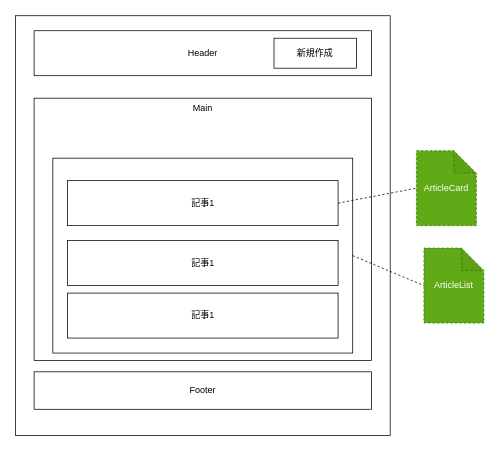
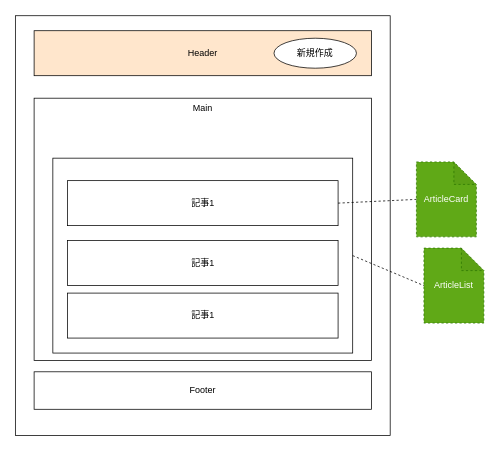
node "Header": fillcolor #ffffff -> #ffe6cc
node "新規作成": shape rectangle -> ellipse
node "ArticleCard": moved (447, 188) -> (447, 199)
